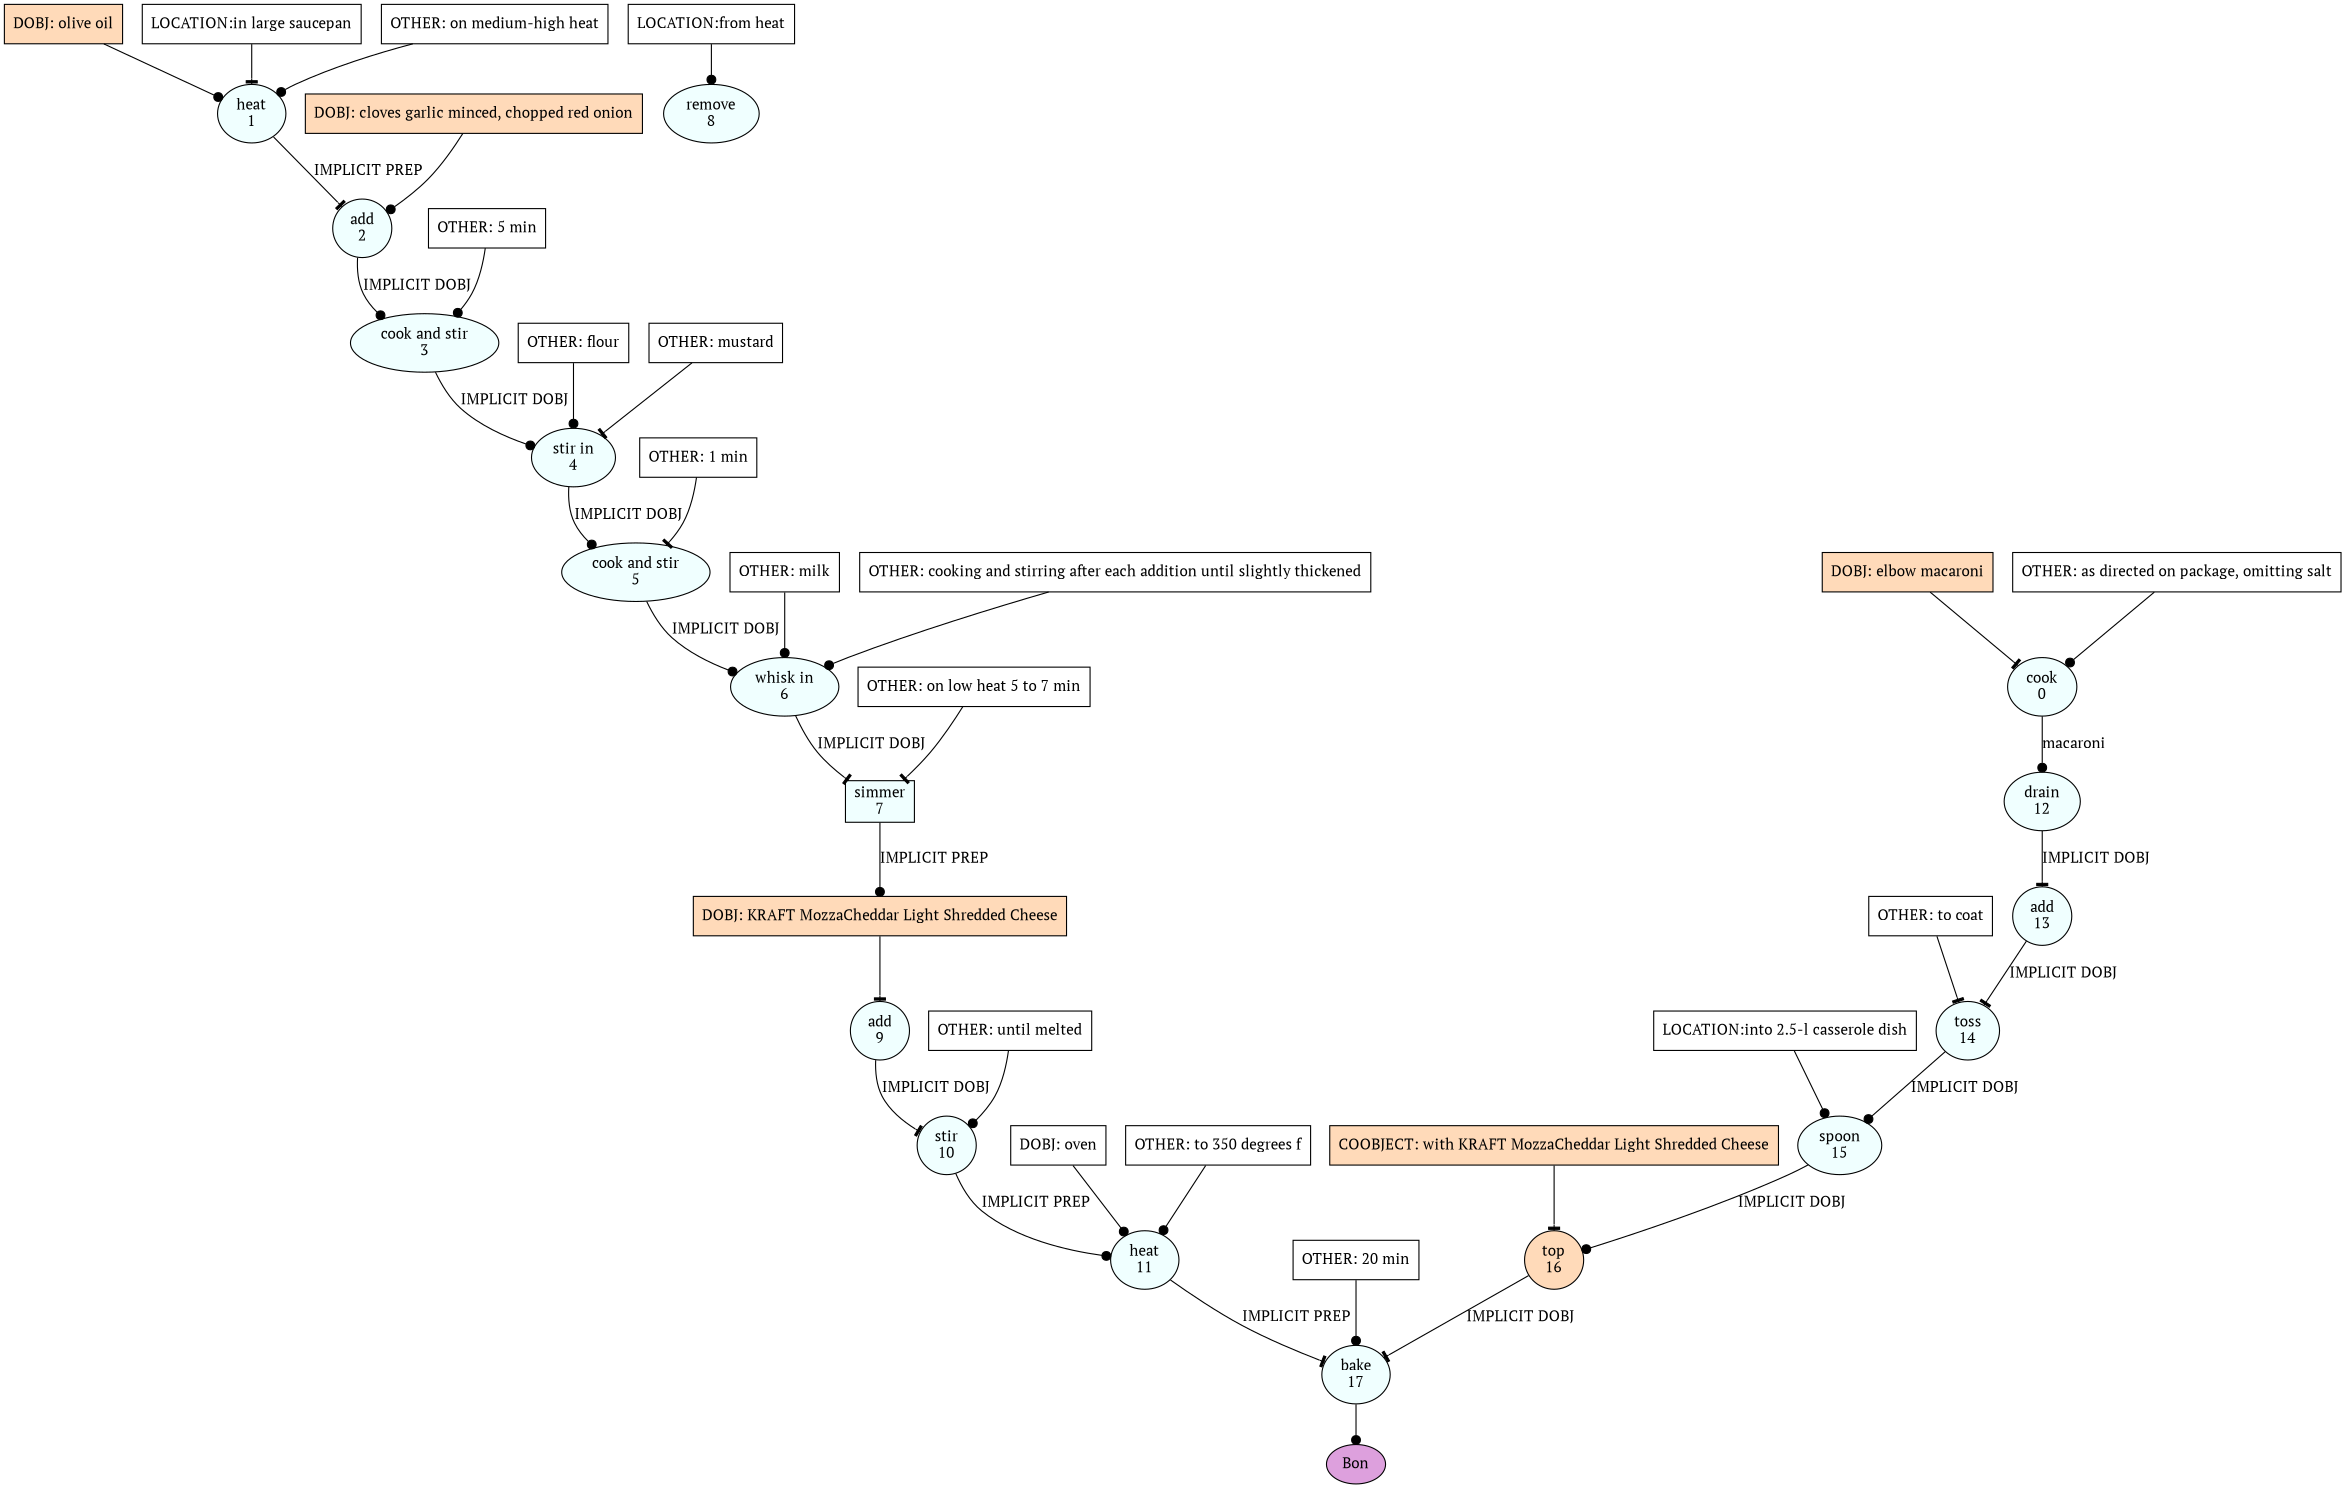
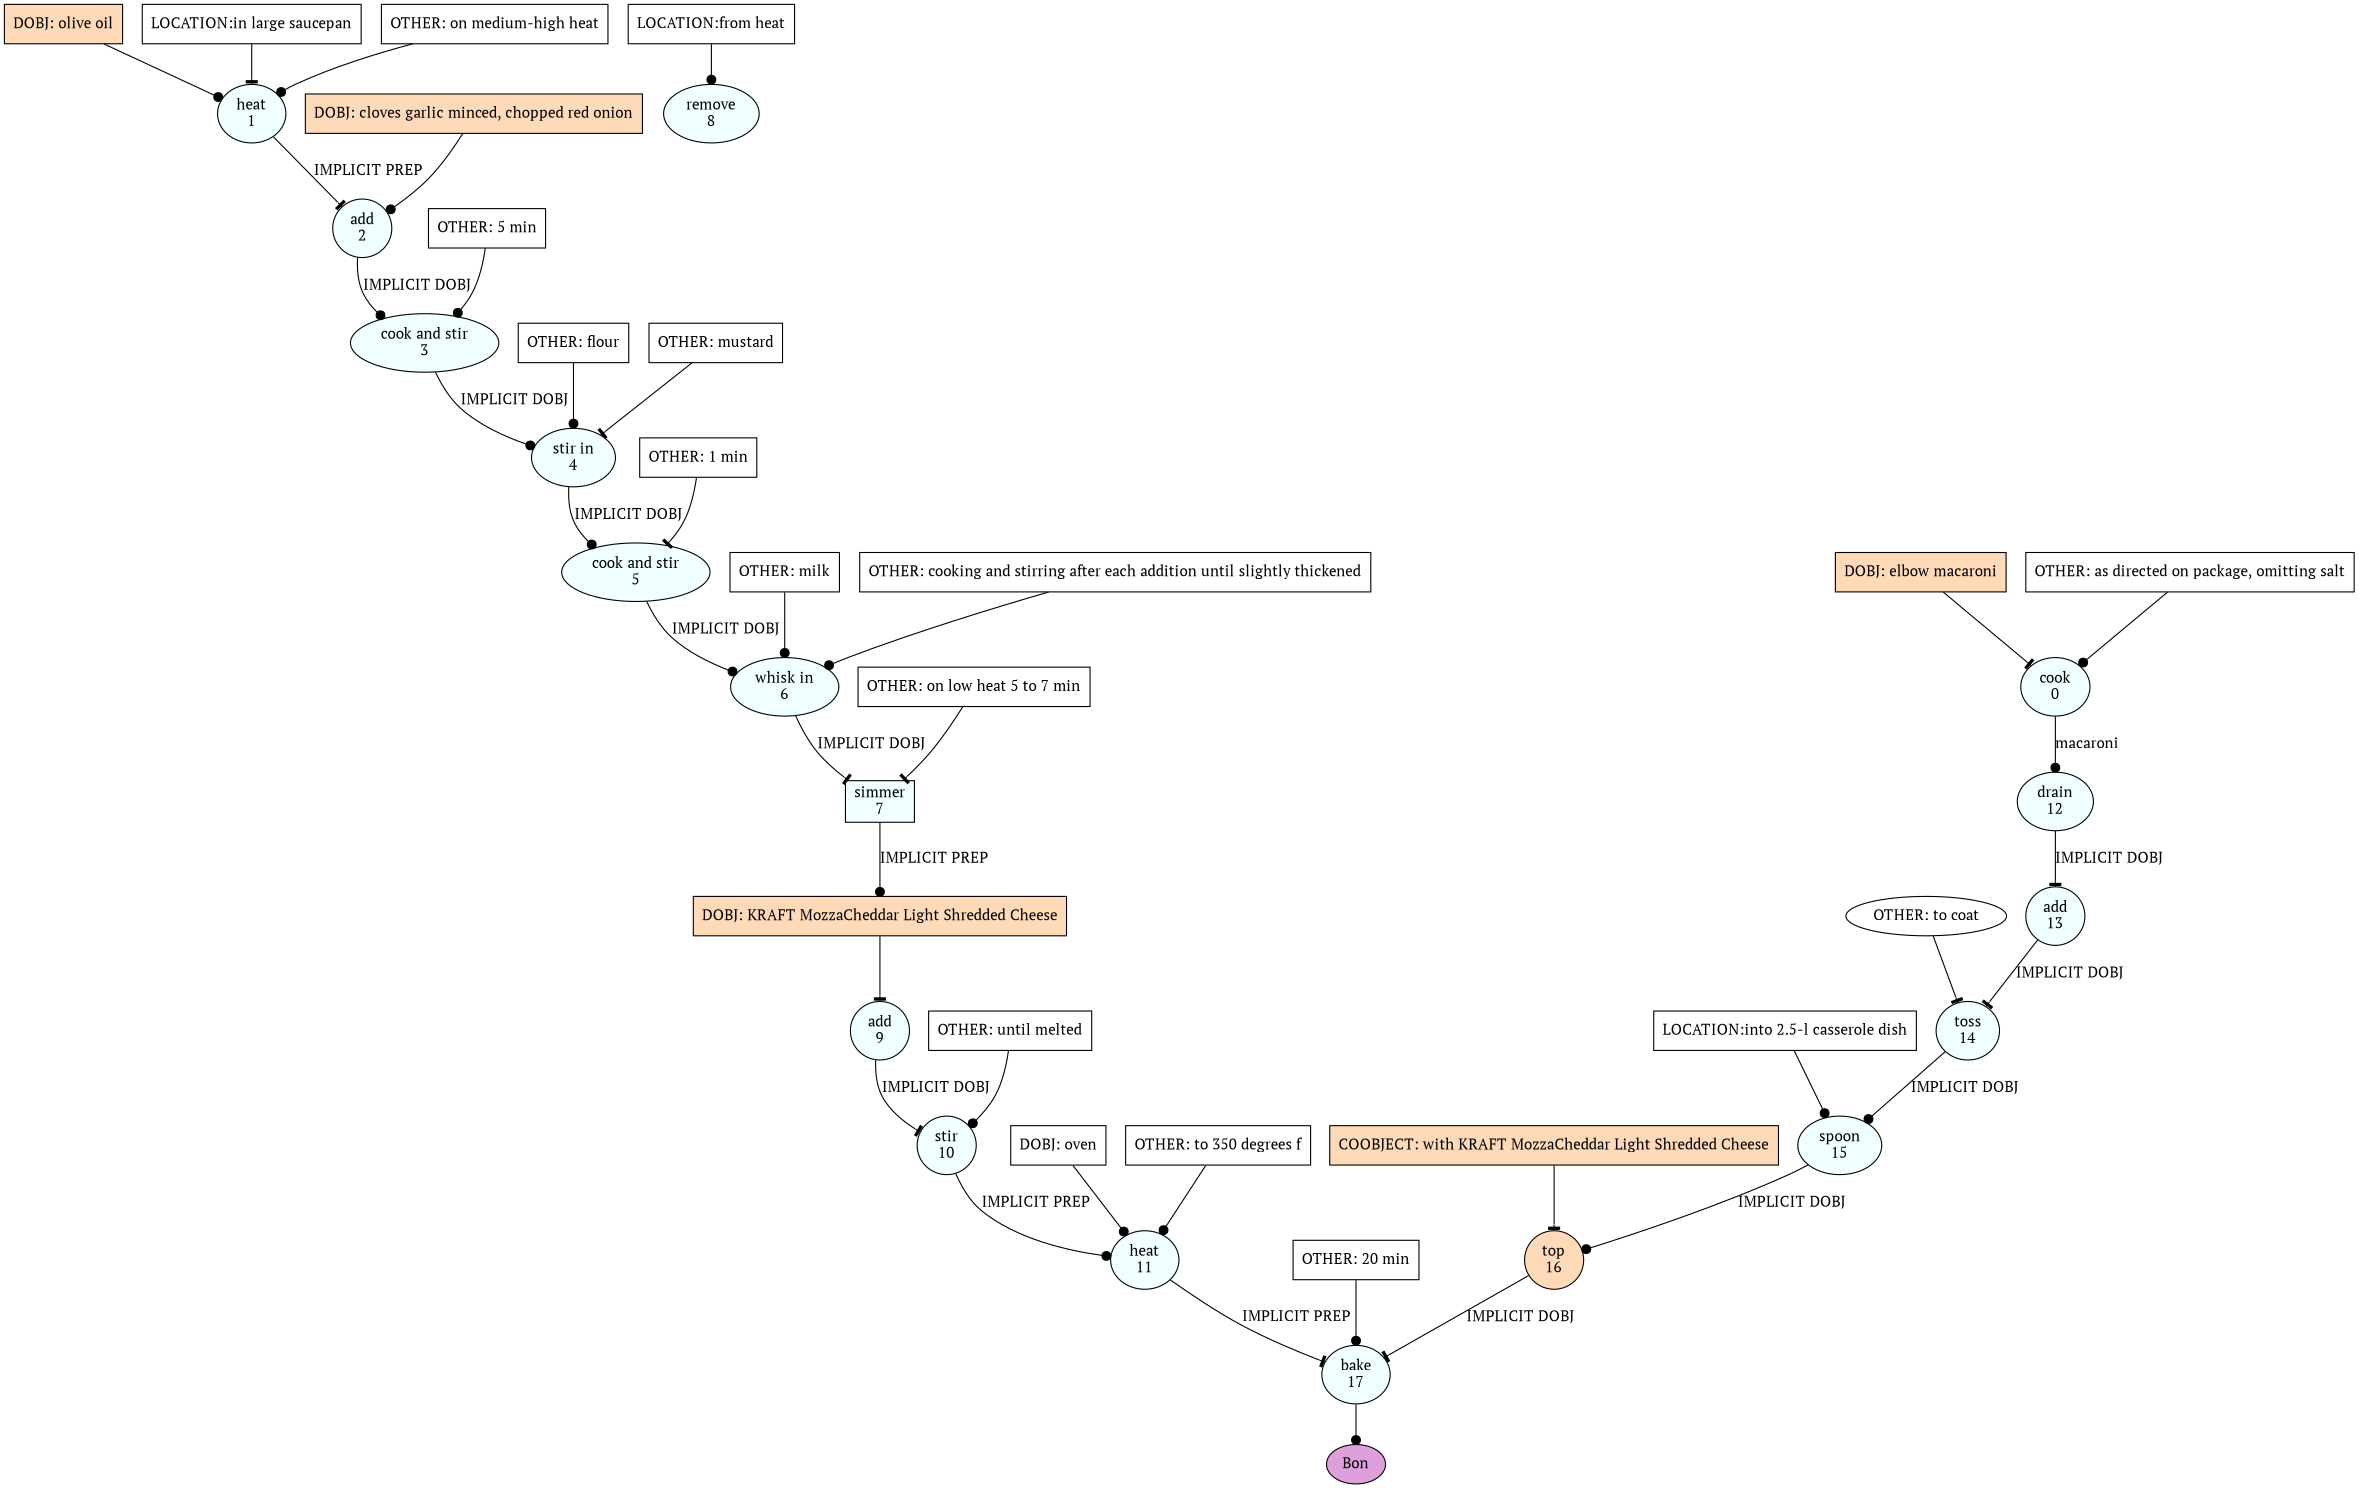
node "OTHER: to coat": shape box -> ellipse
